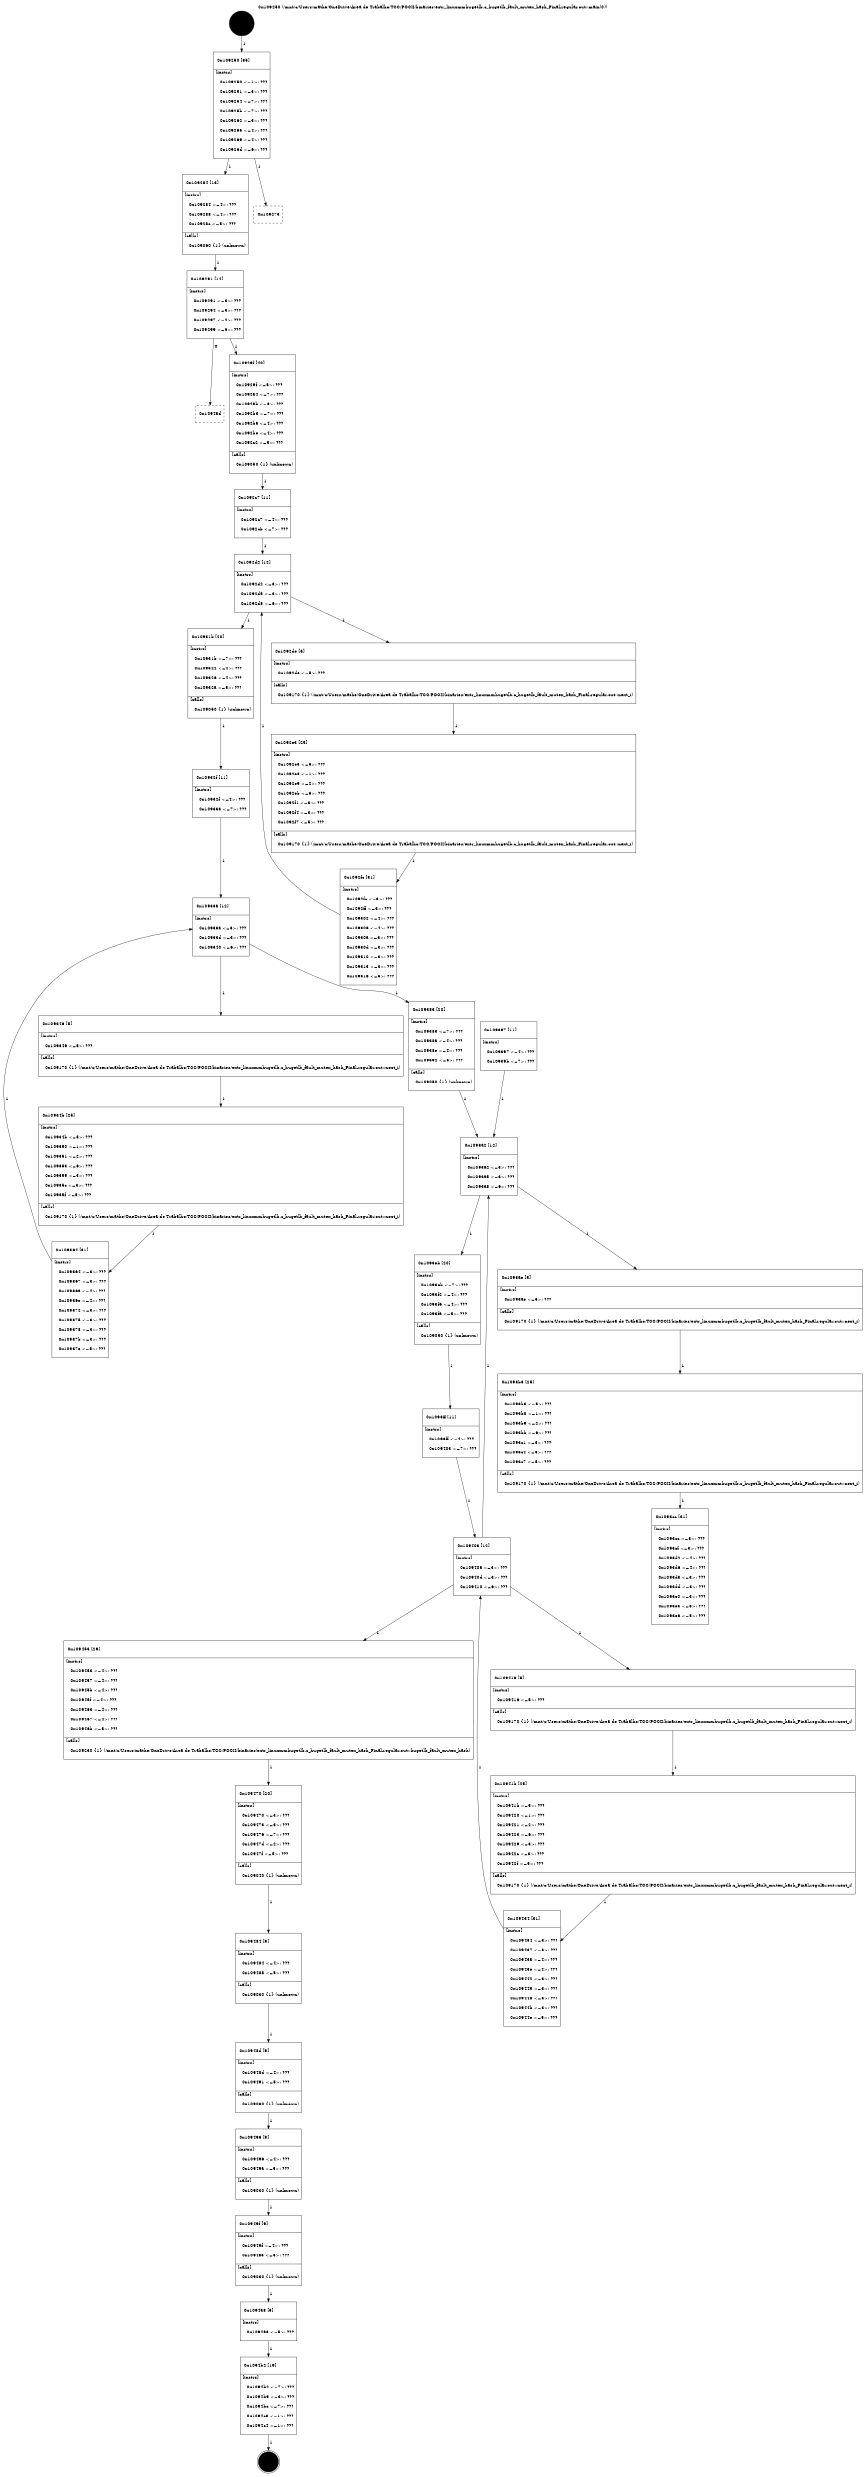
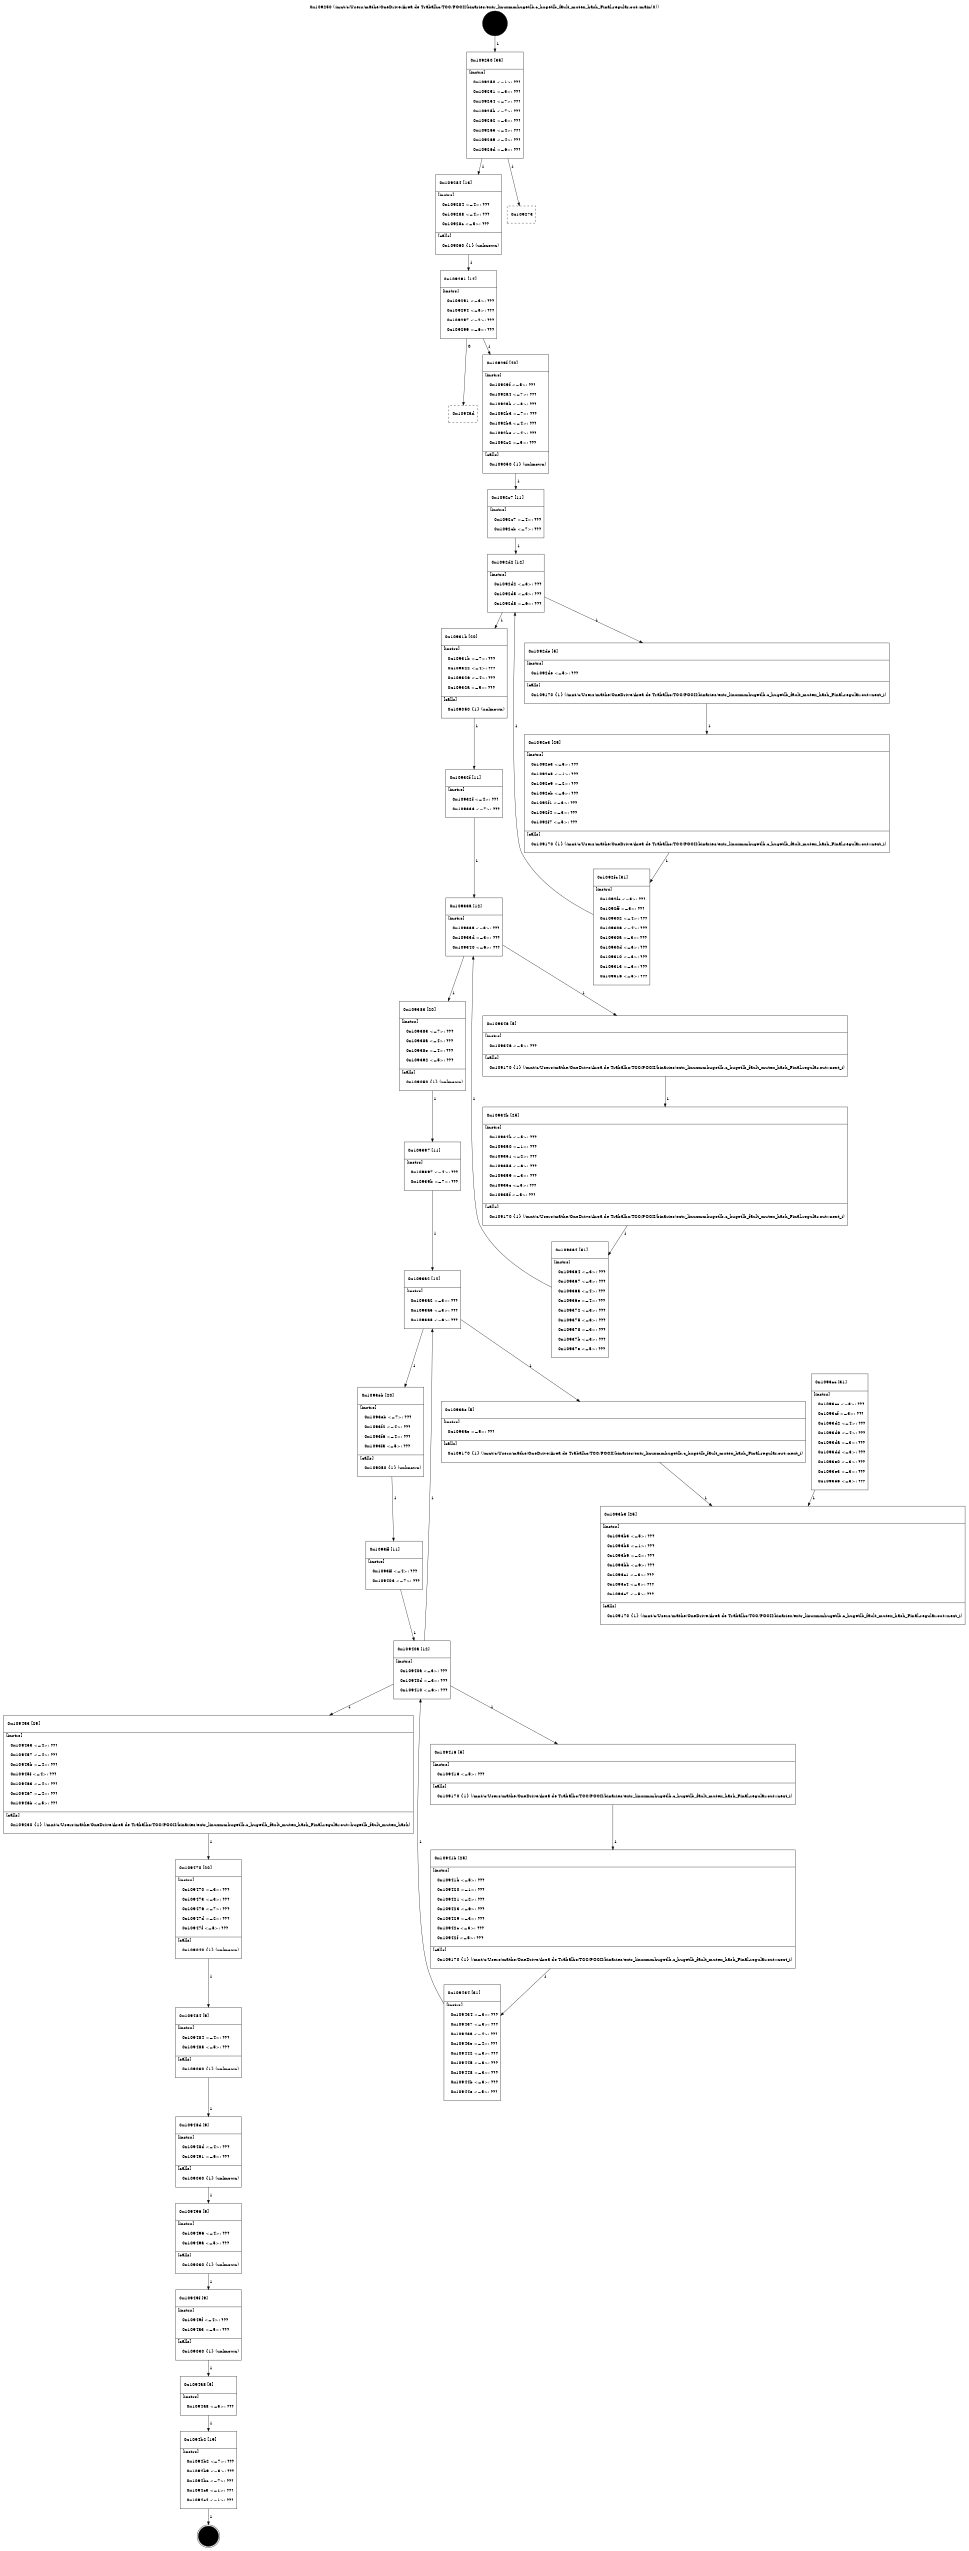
edge "0x109383 [20]" -> "0x1093a2 [12]": now "0x109383 [20]" -> "0x109397 [11]"
edge "0x1093b3 [25]" -> "0x1093cc [31]": reversed
